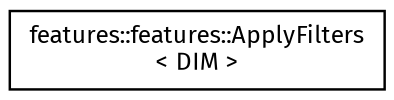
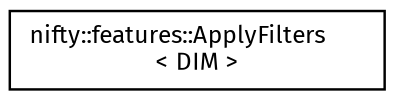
node "features::features::ApplyFilters < DIM >": label "features::features::ApplyFilters < DIM >" -> "nifty::features::ApplyFilters < DIM >"
